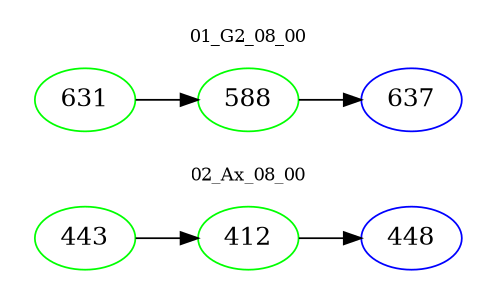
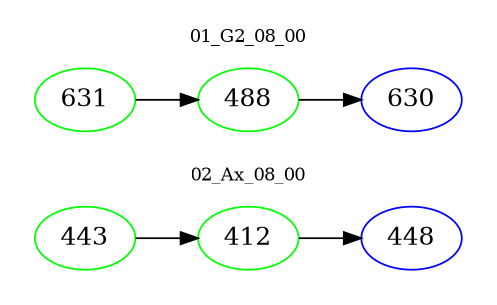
node "588": label "588" -> "488"
node "637": label "637" -> "630"
